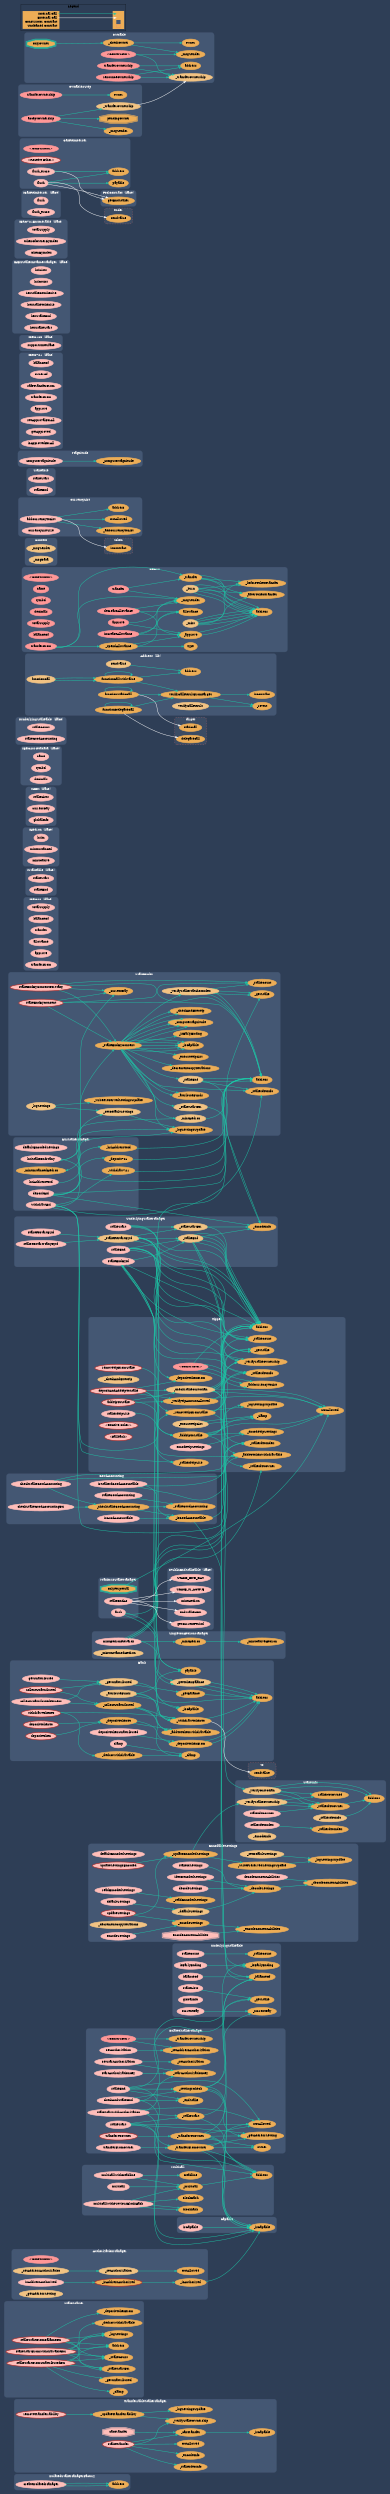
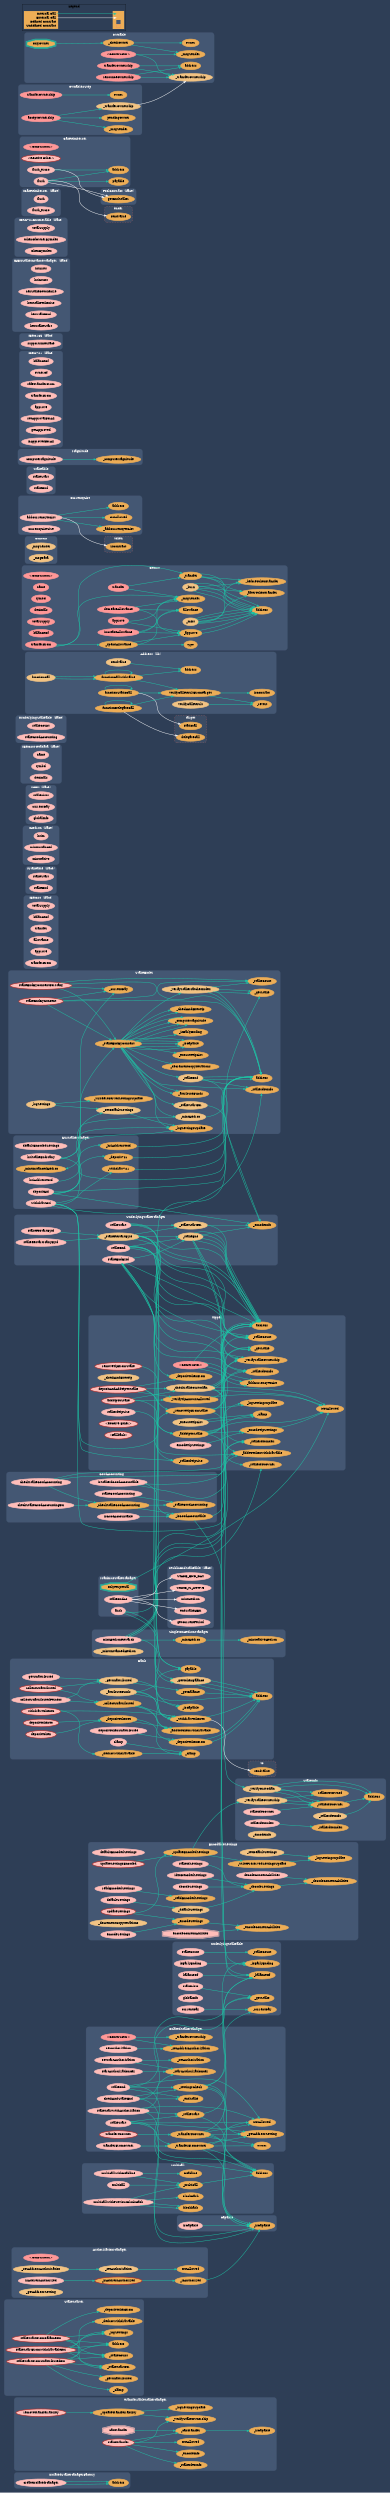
node "Internal Call": text "Constructor Contract" -> "Defined Contract"
node "pendingOwner": shape doubleoctagon -> ellipse
